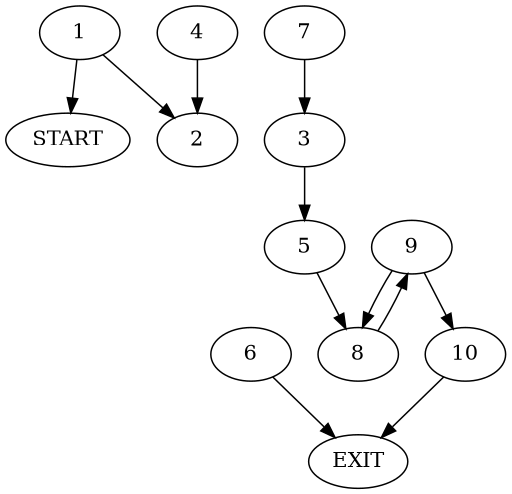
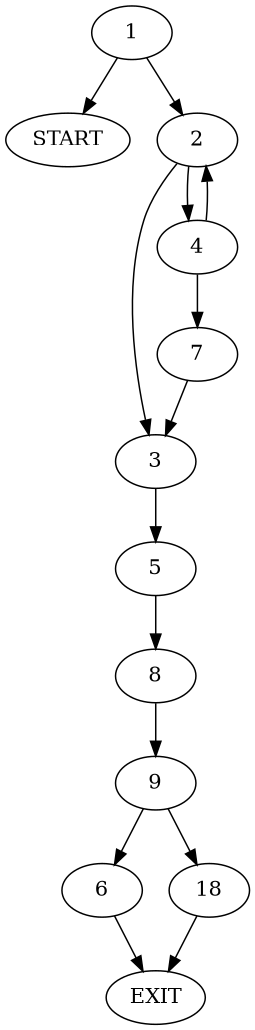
edge "2" -> "4": added
edge "2" -> "3": added
edge "9" -> "8": now "9" -> "6"
edge "4" -> "7": added
node "10": label "10" -> "18"
